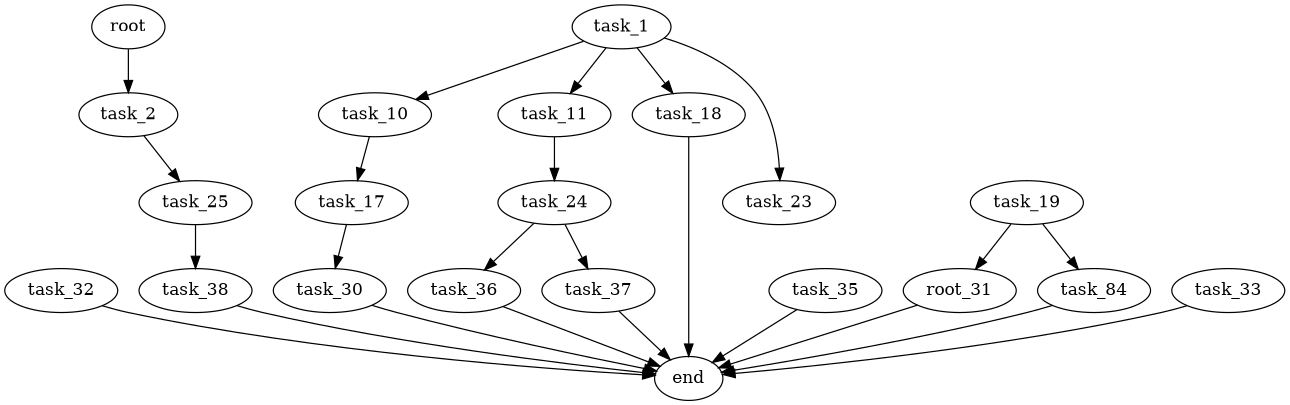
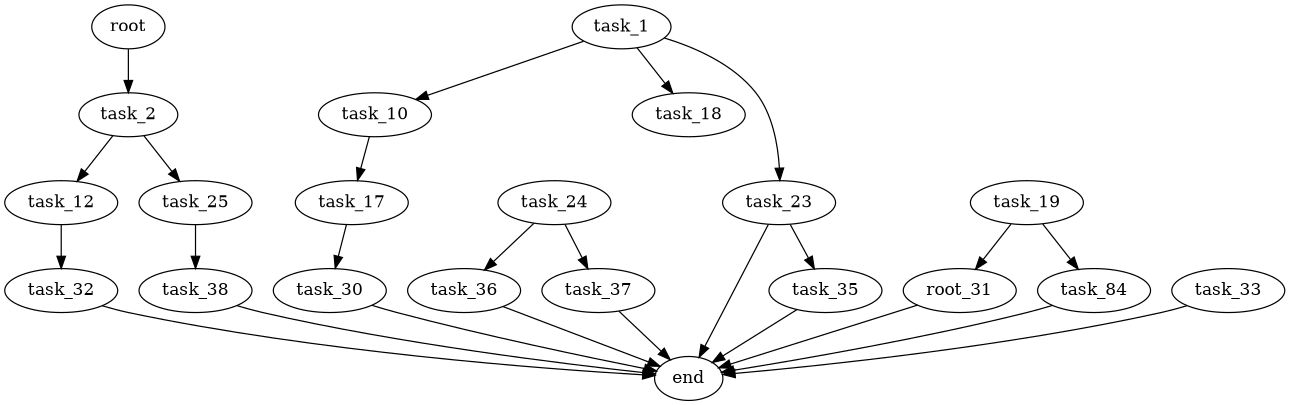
node "task_11": removed
node "task_12": added
edge "task_18" -> "end": now "task_23" -> "end"
edge "task_23" -> "task_35": added
